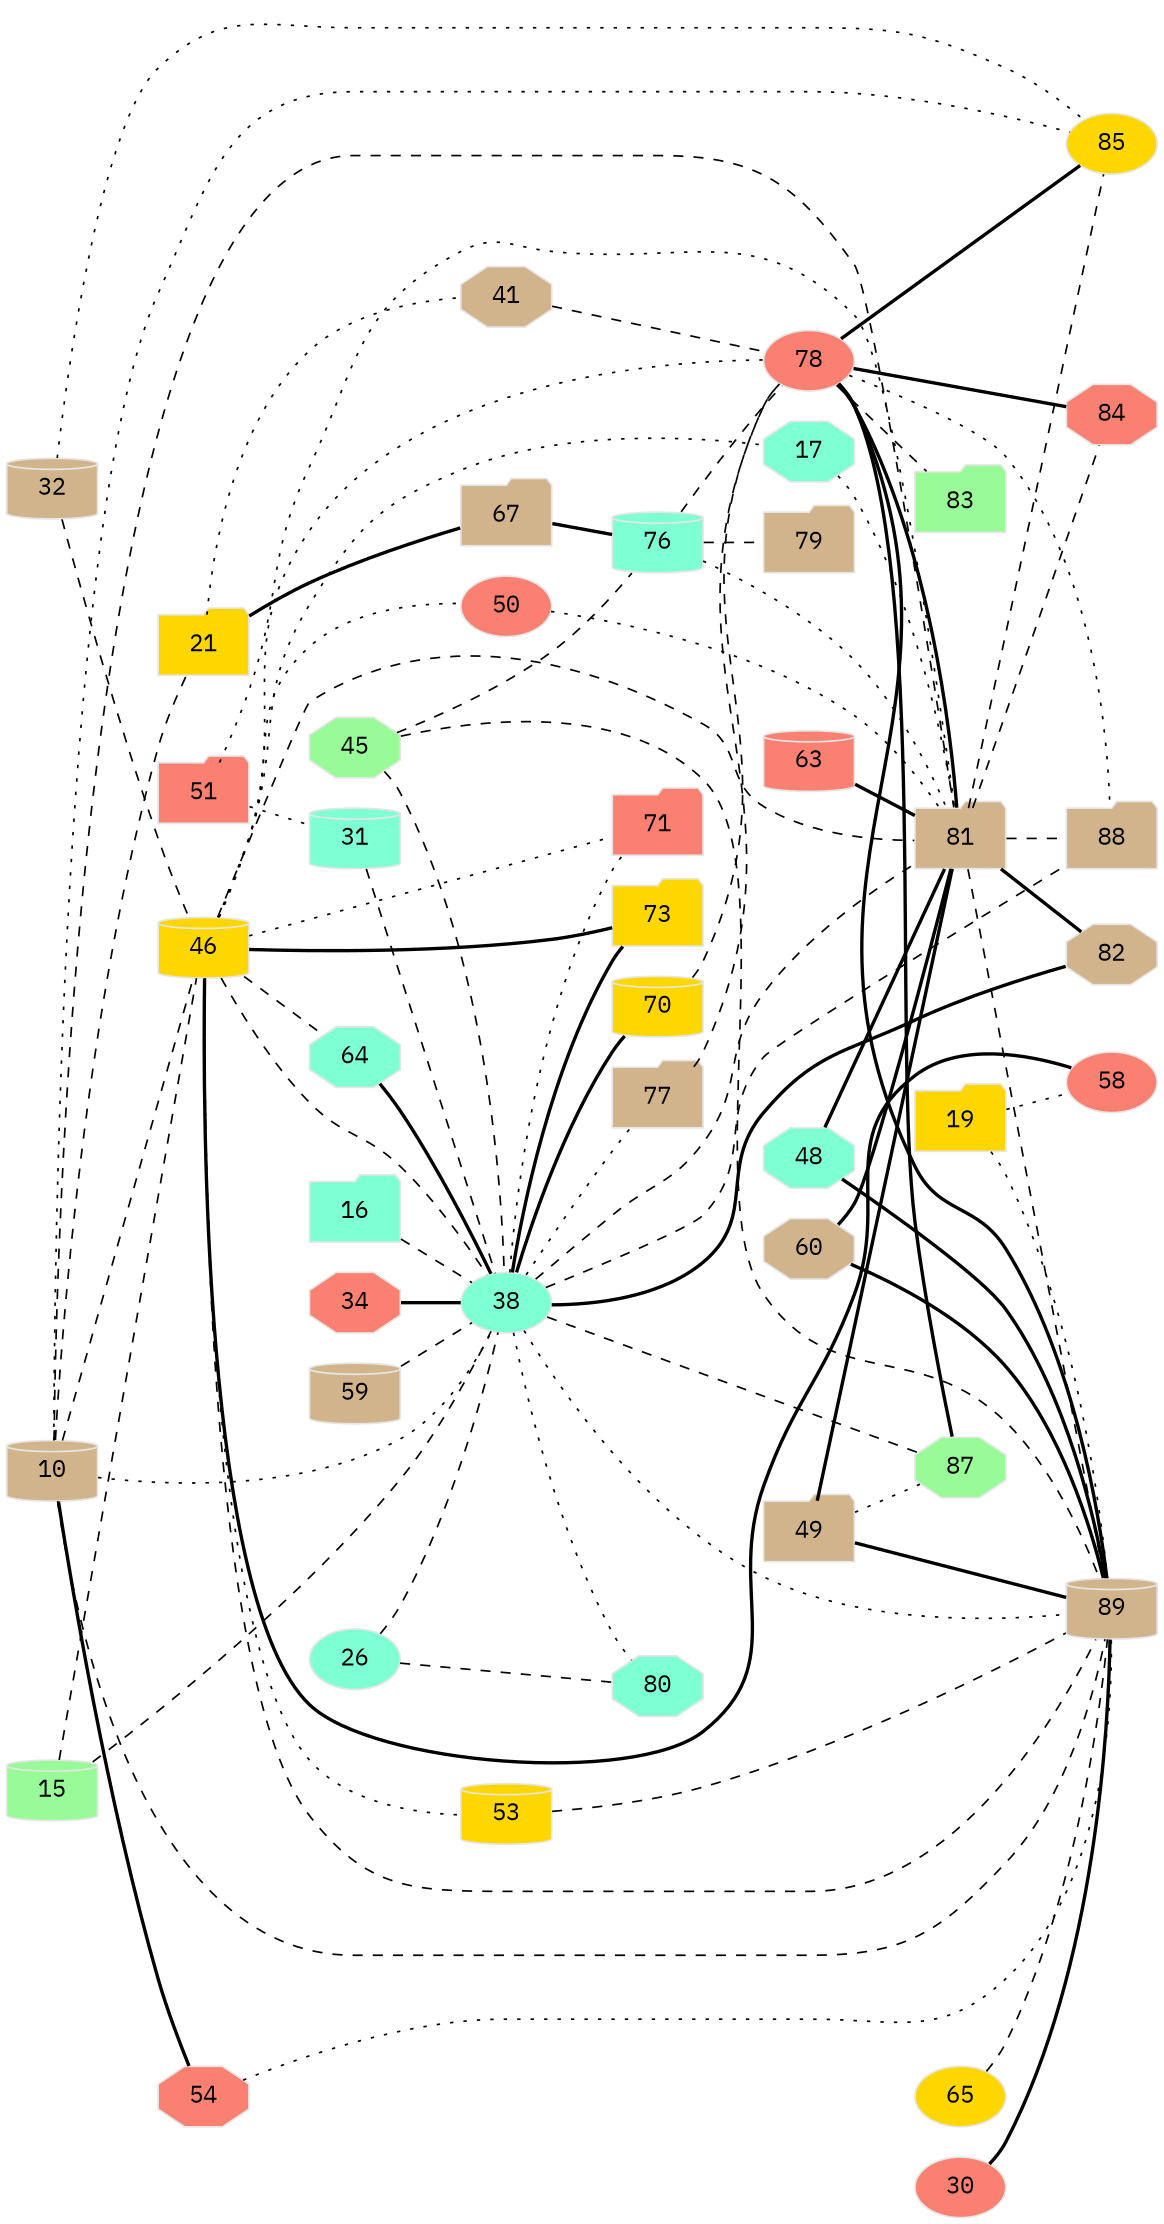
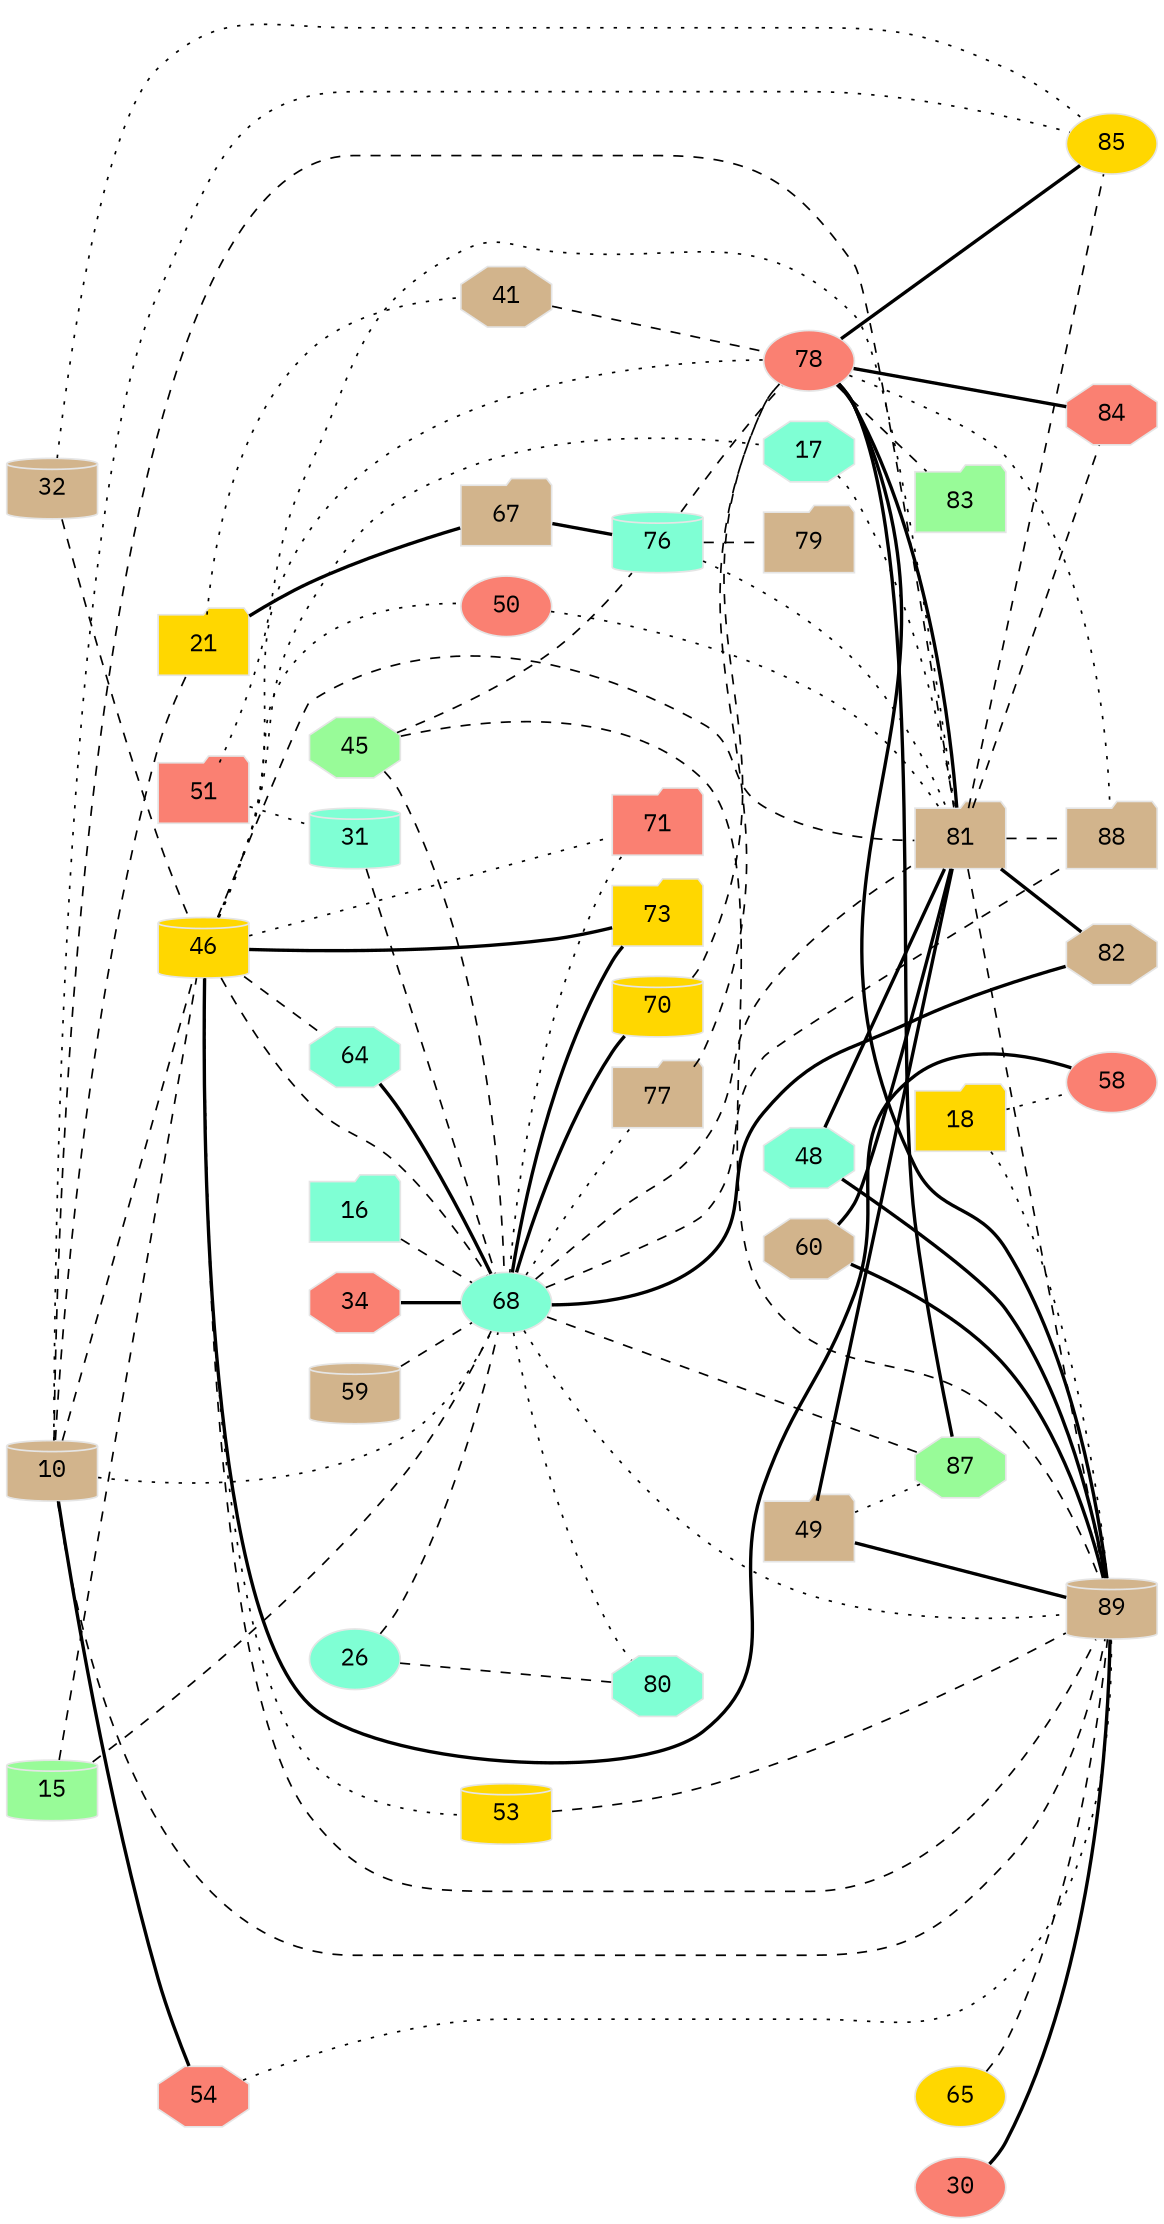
node "63": removed
node "19": label "19" -> "18"
node "38": label "38" -> "68"
